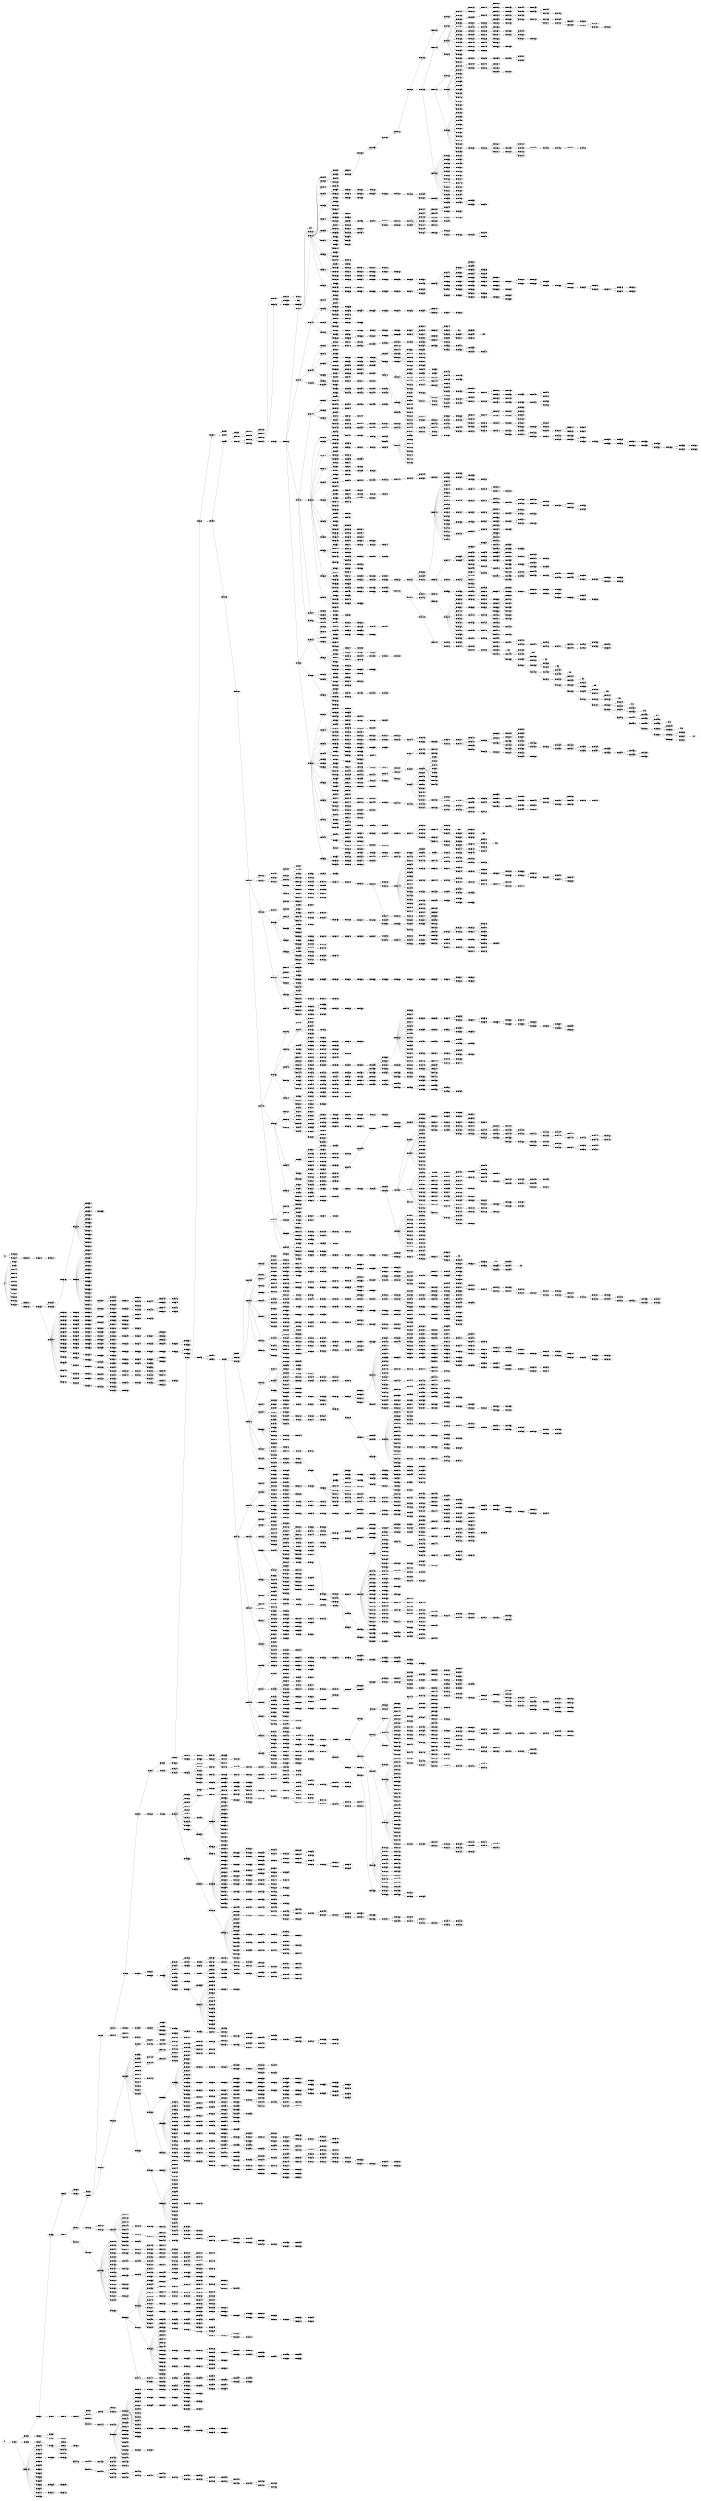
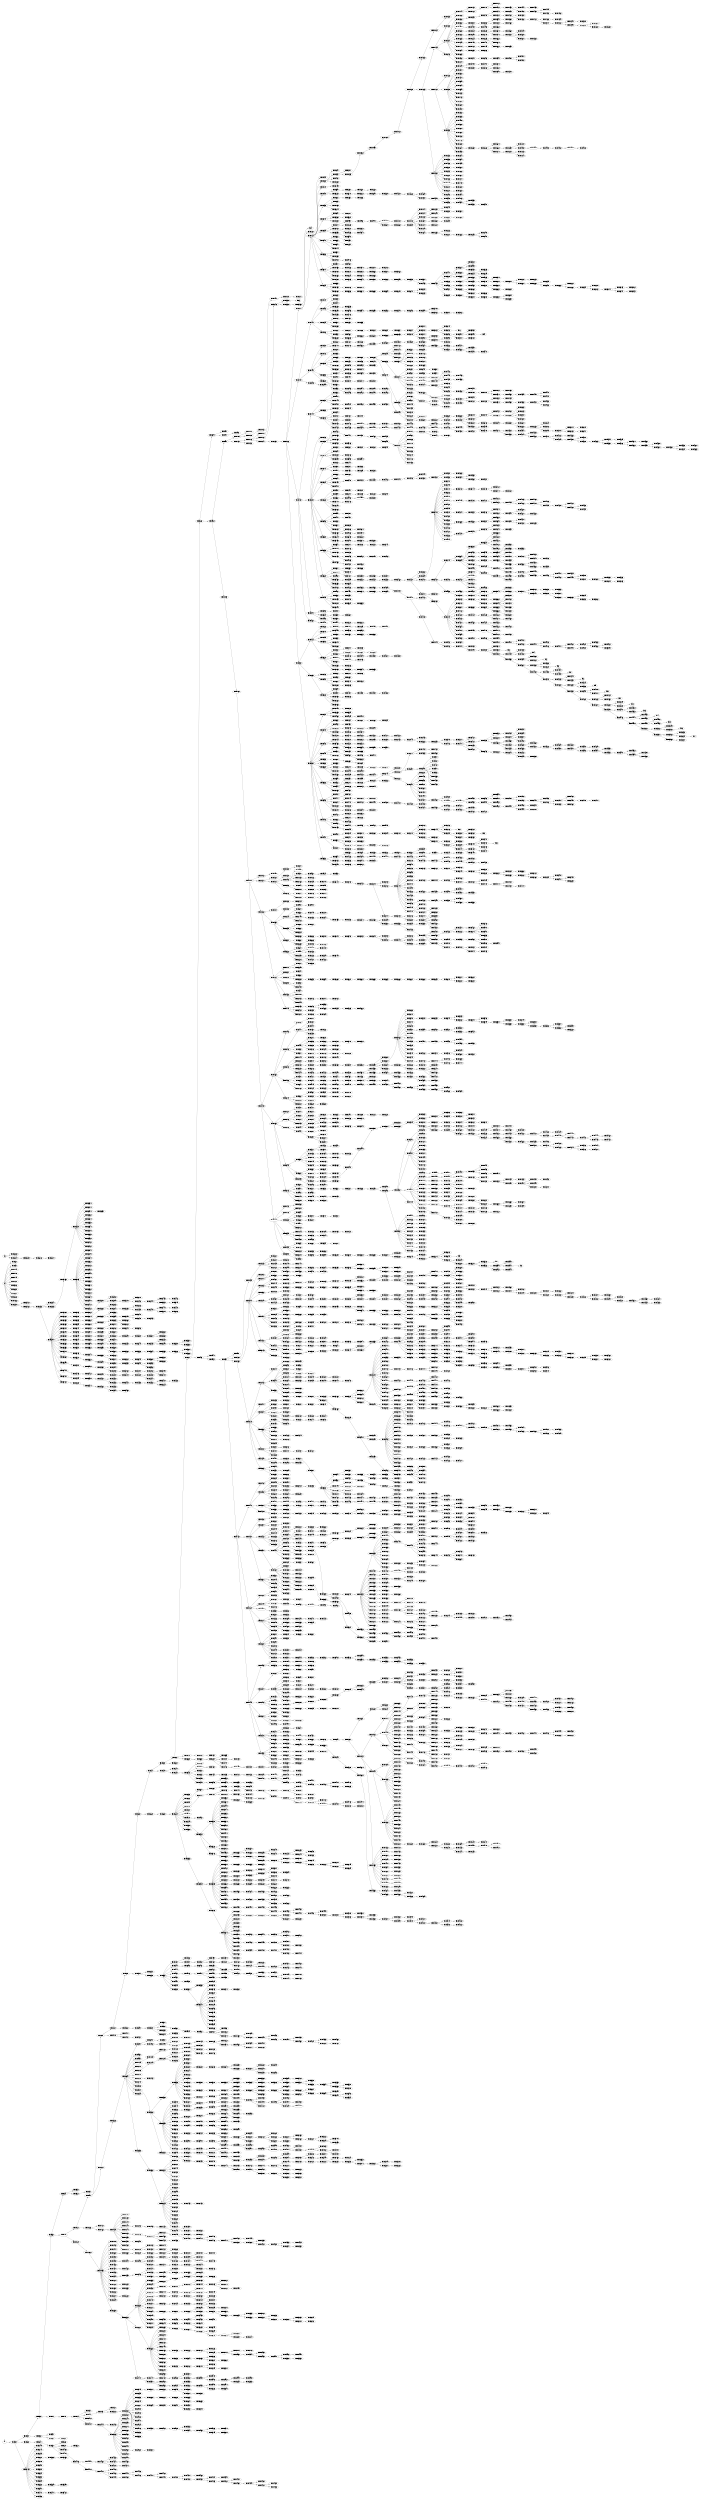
node "sin_n2870_": label "sin_n2870_" -> "new_n2870_"
